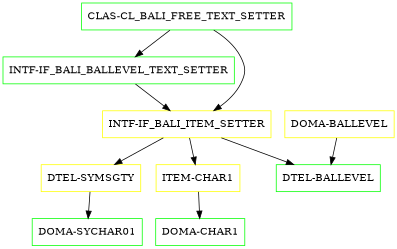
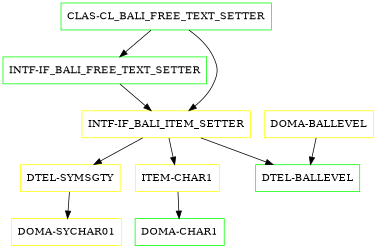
node "INTF-IF_BALI_BALLEVEL_TEXT_SETTER": label "INTF-IF_BALI_BALLEVEL_TEXT_SETTER" -> "INTF-IF_BALI_FREE_TEXT_SETTER"
node "DOMA-SYCHAR01": color green -> yellow
